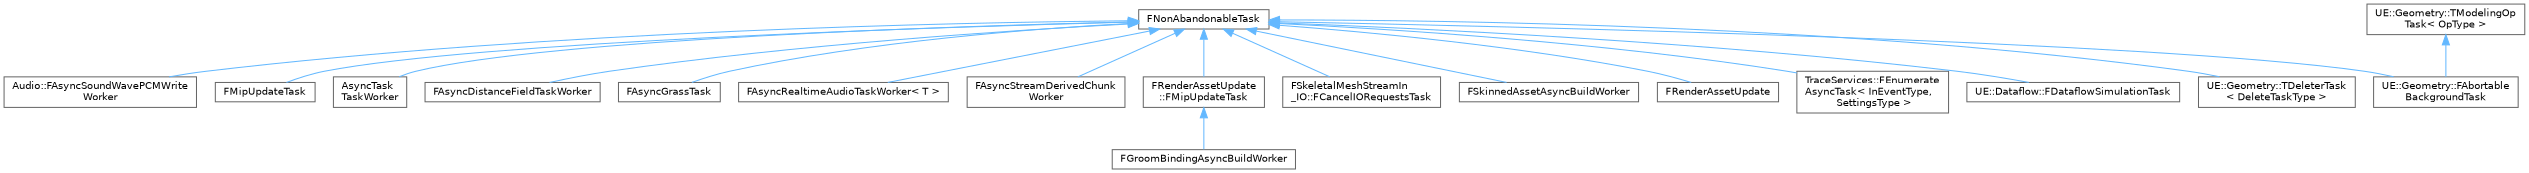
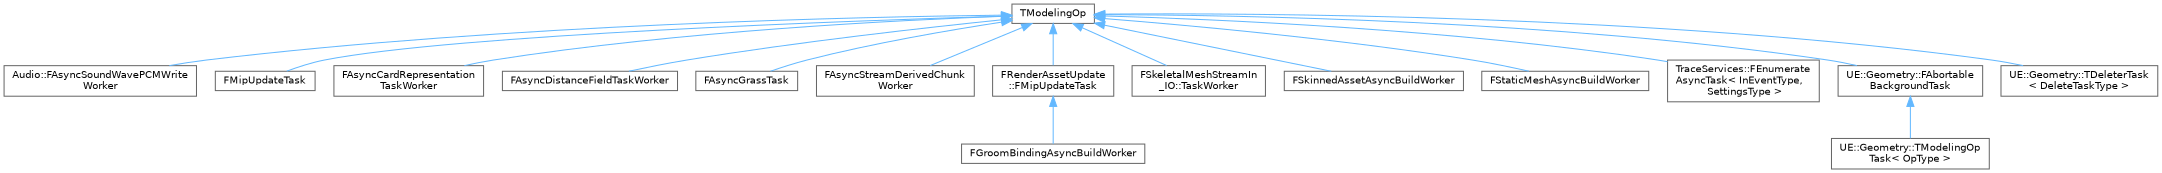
node "FNonAbandonableTask": label "FNonAbandonableTask" -> "TModelingOp"
edge "UE::Geometry::FAbortable BackgroundTask" -> "UE::Geometry::TModelingOp Task< OpType >": reversed
node "AsyncTask TaskWorker": label "AsyncTask TaskWorker" -> "FAsyncCardRepresentation TaskWorker"
node "FAsyncRealtimeAudioTaskWorker< T >": removed
node "FSkeletalMeshStreamIn _IO::FCancelIORequestsTask": label "FSkeletalMeshStreamIn _IO::FCancelIORequestsTask" -> "FSkeletalMeshStreamIn _IO::TaskWorker"
node "FRenderAssetUpdate": label "FRenderAssetUpdate" -> "FStaticMeshAsyncBuildWorker"
node "UE::Dataflow::FDataflowSimulationTask": removed
